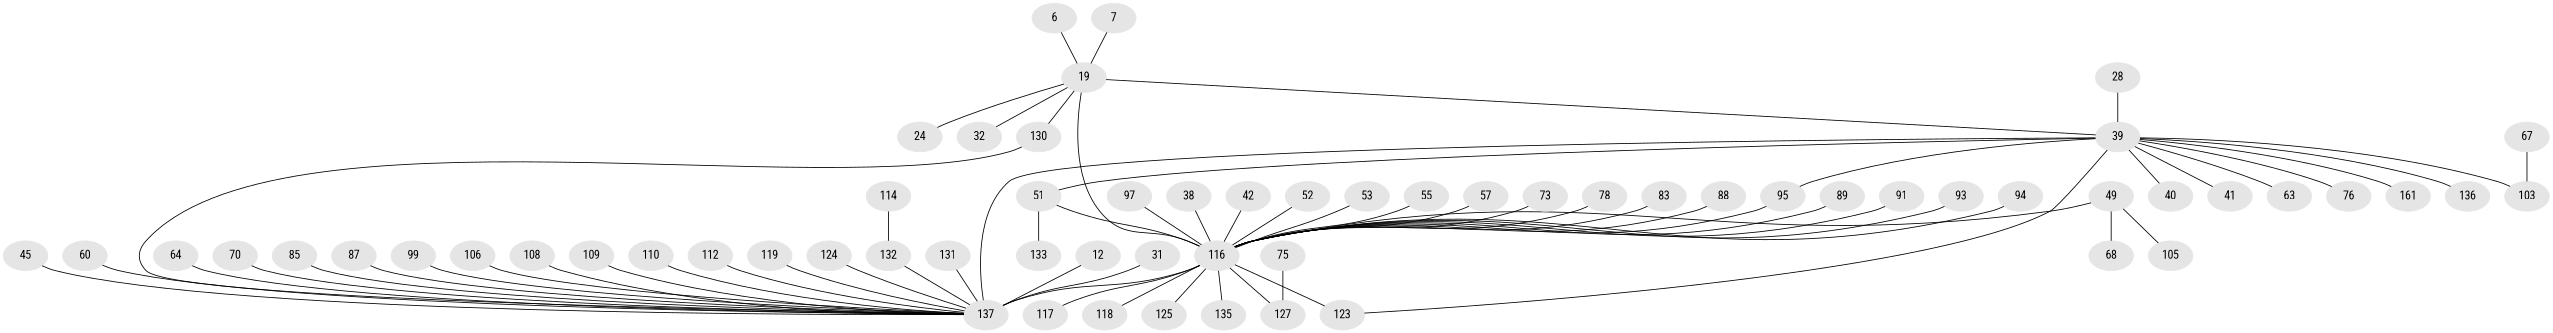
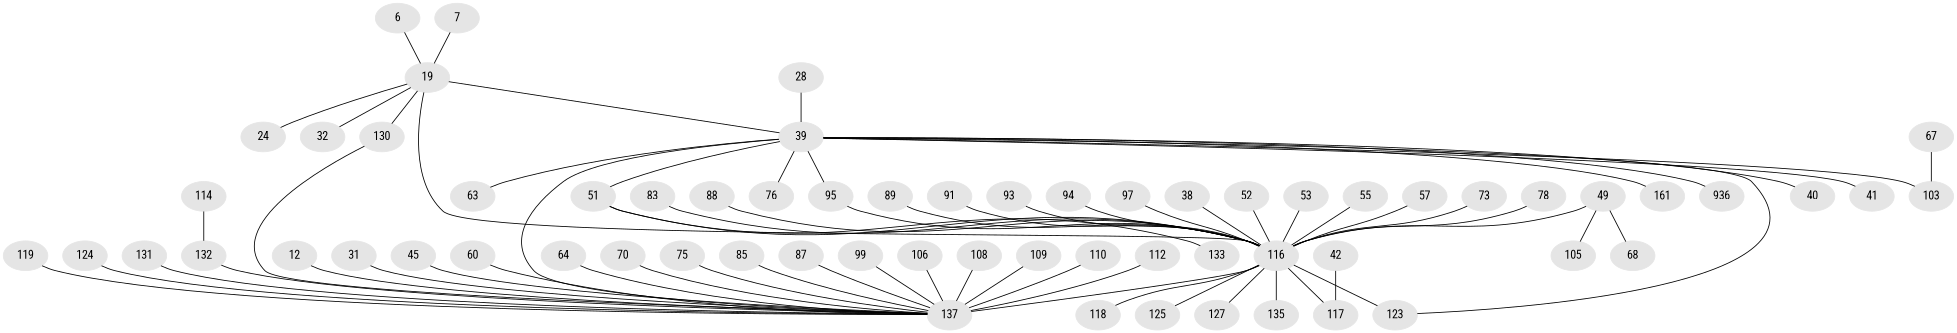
node "136": label "136" -> "936"
edge "42" -- "116": now "42" -- "117"
edge "75" -- "127": now "75" -- "137"
